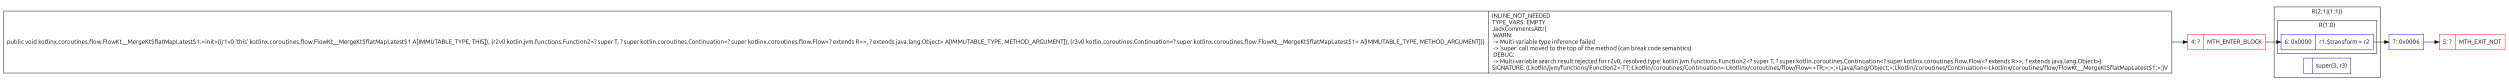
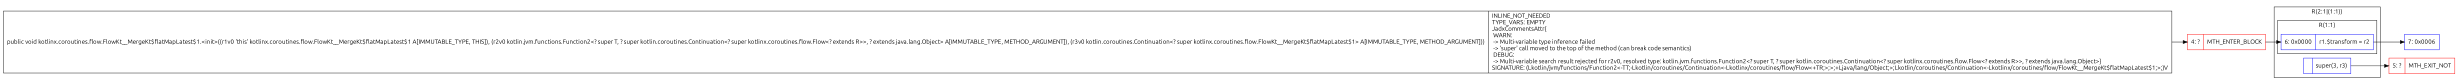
cluster "R(1:0)": label "R(1:0)" -> "R(1:1)"
edge "7: 0x0006" -> "5: ?": now "super(3, r3)" -> "5: ?"
